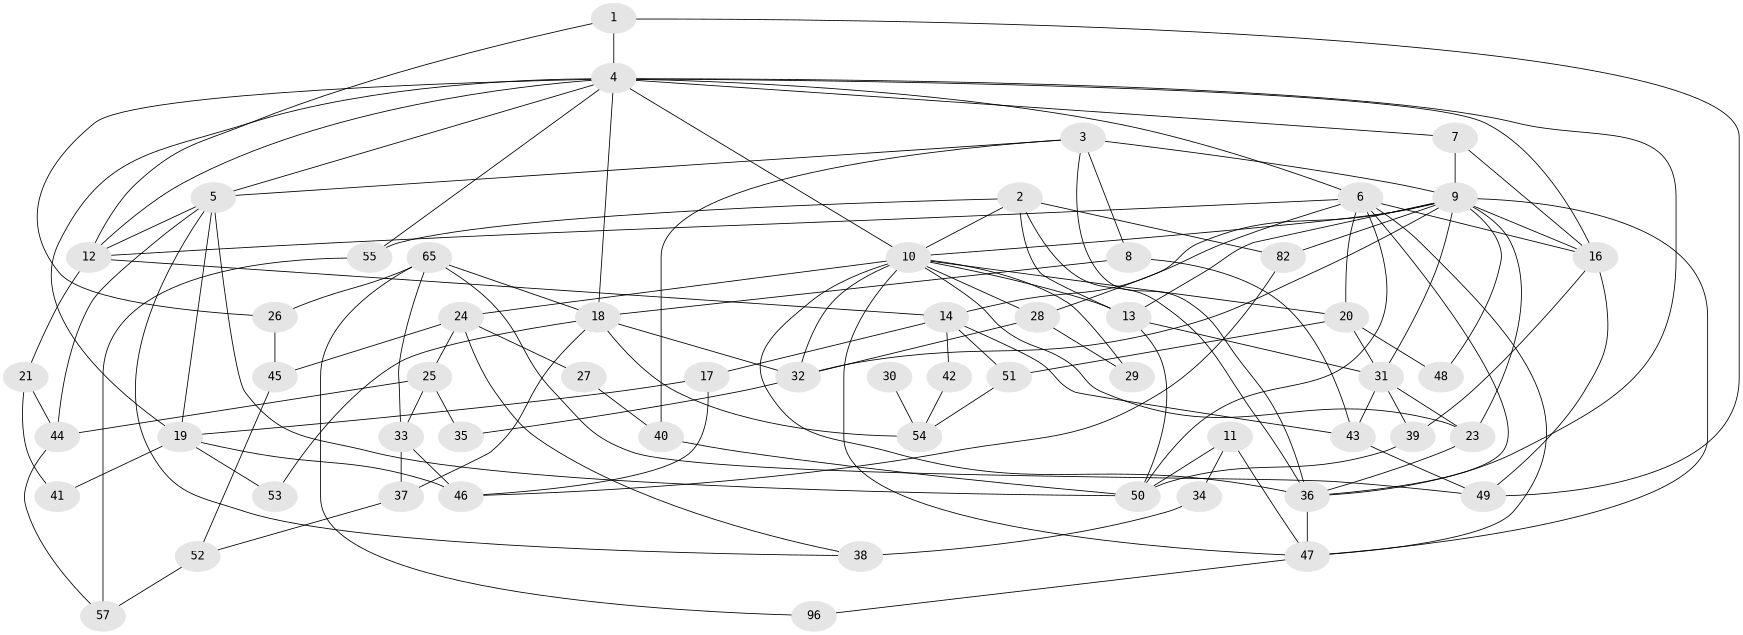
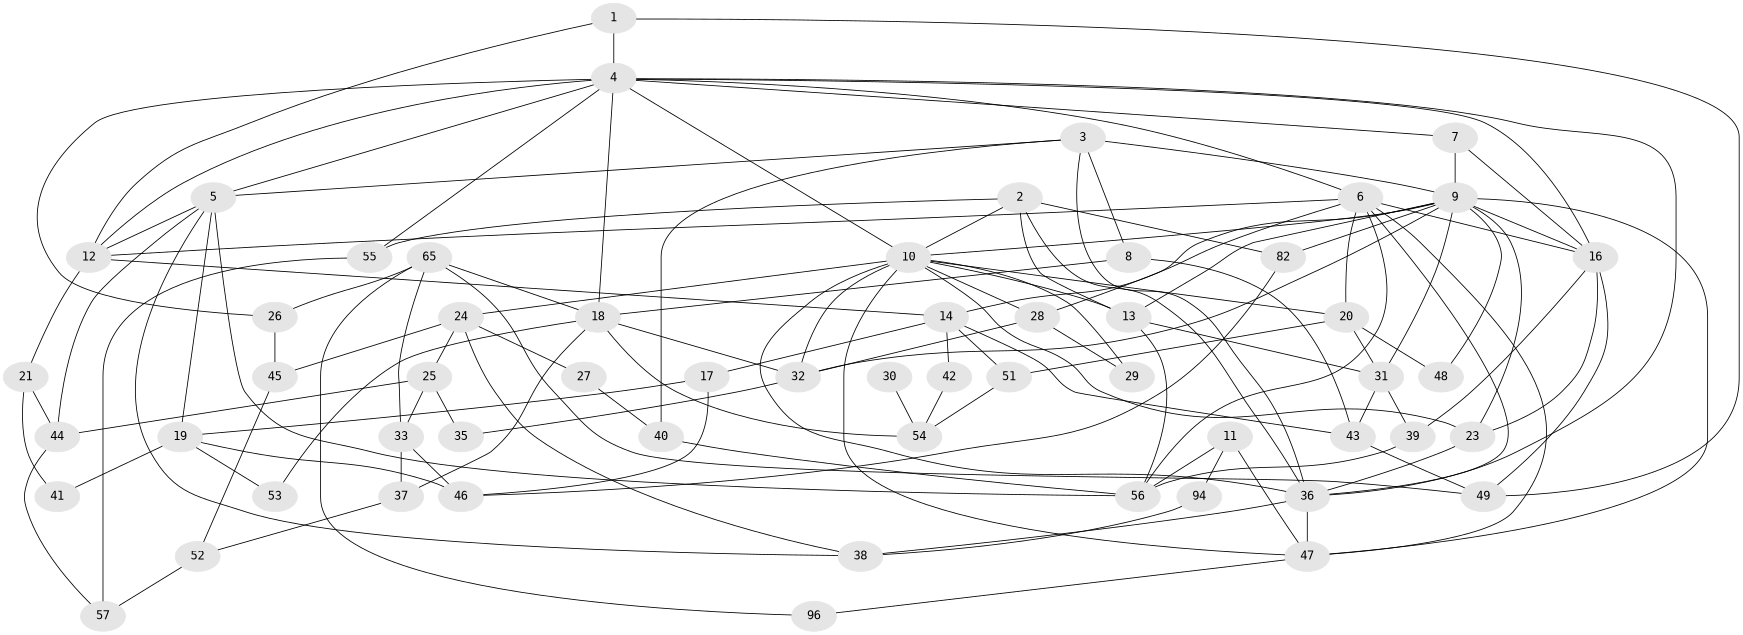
edge "4" -- "19": removed
edge "31" -- "23": now "16" -- "23"
node "50": label "50" -> "56"
node "34": label "34" -> "94"
edge "36" -- "38": added
